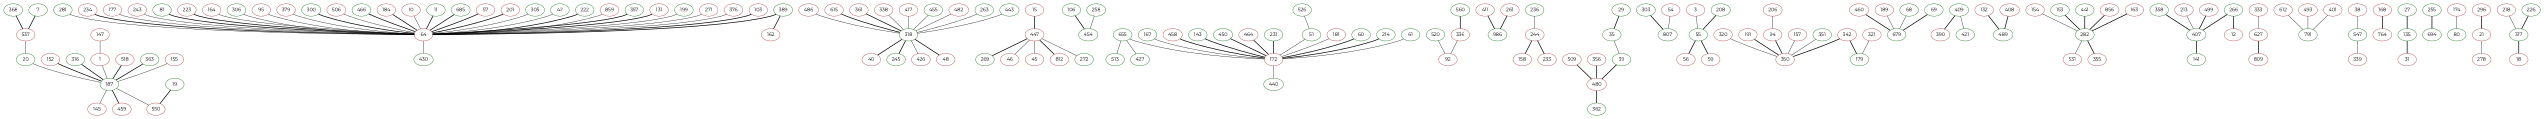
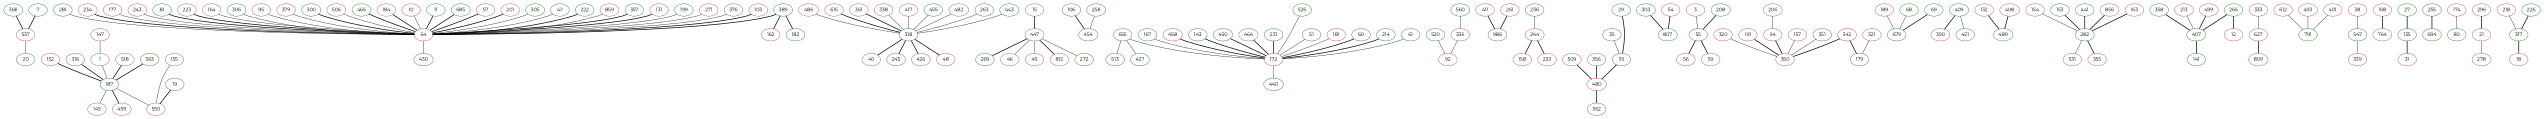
node "460": removed
edge "526" -- "51": now "526" -- "172"
edge "560" -- "336": style bold -> solid
edge "29" -- "35": now "29" -- "39"
edge "54" -- "807": style solid -> bold
node "182": added
edge "318" -- "426": style solid -> bold
edge "155" -- "187": now "155" -- "550"
edge "20" -- "187": removed
